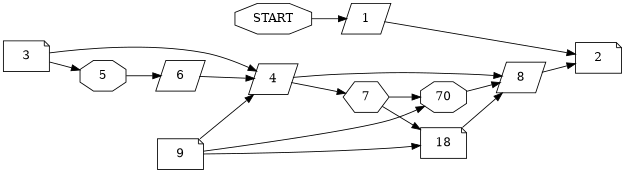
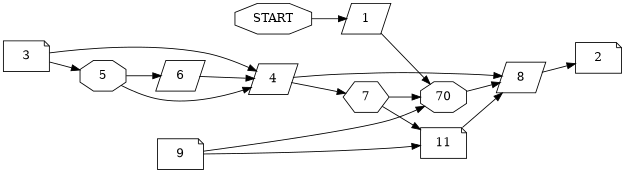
edge "1" -> "2": now "1" -> "70"
edge "9" -> "4": now "5" -> "4"
node "18": label "18" -> "11"
